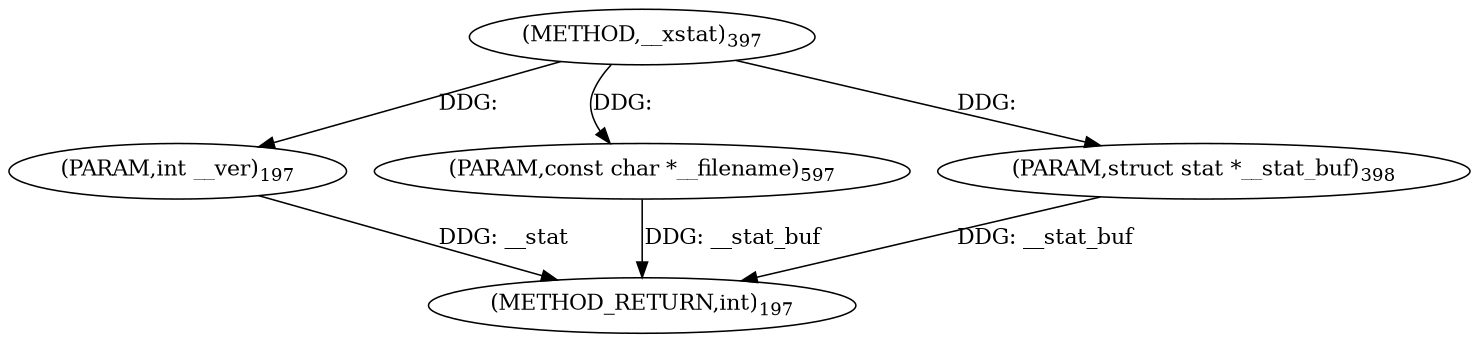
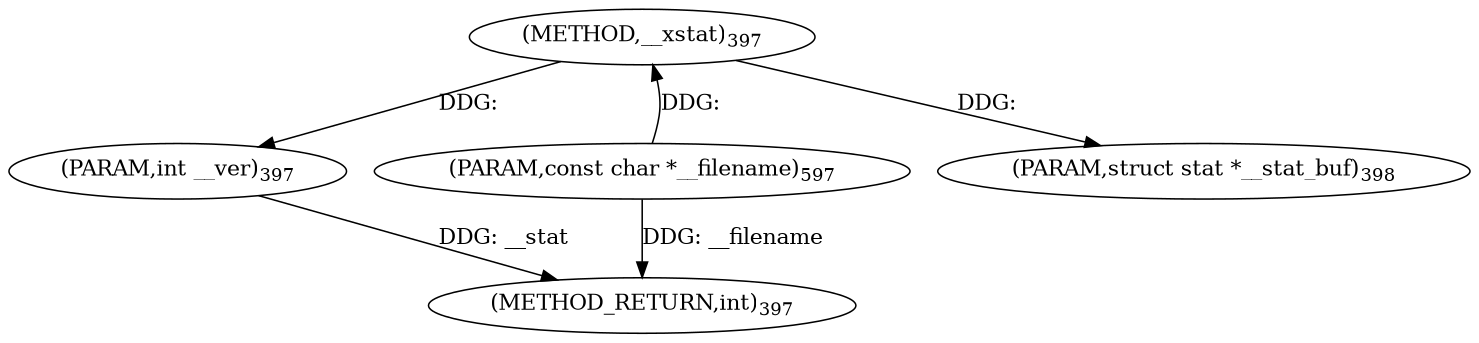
edge "(METHOD,__xstat)" -> "(PARAM,const char *__filename)": reversed
node "(PARAM,int __ver)": text "197" -> "397"
edge "(PARAM,struct stat *__stat_buf)" -> "(METHOD_RETURN,int)": removed, label "DDG: __stat_buf"
edge "(PARAM,const char *__filename)" -> "(METHOD_RETURN,int)": label "DDG: __stat_buf" -> "DDG: __filename"
node "(METHOD_RETURN,int)": text "197" -> "397"
